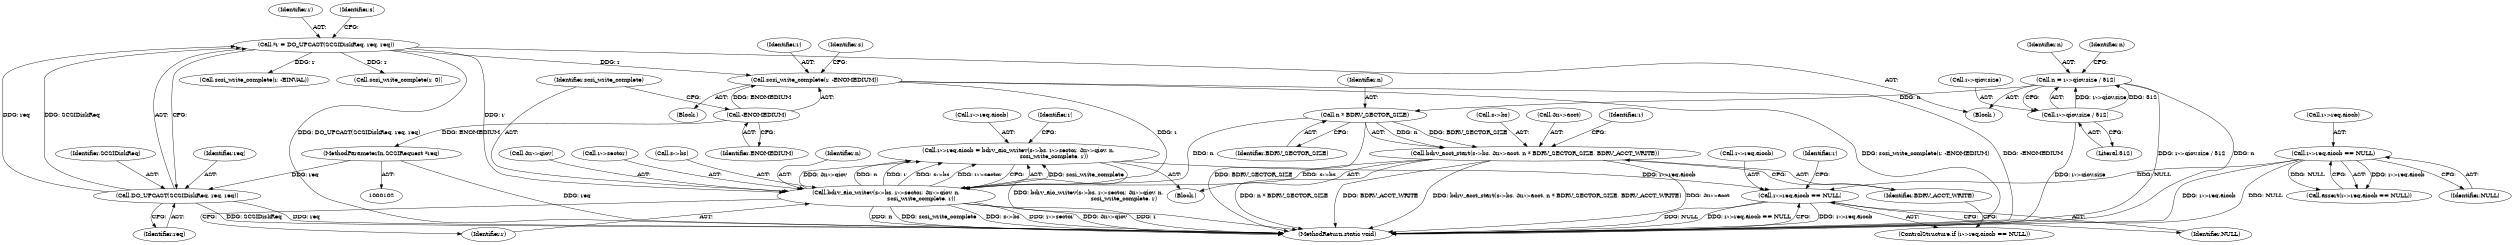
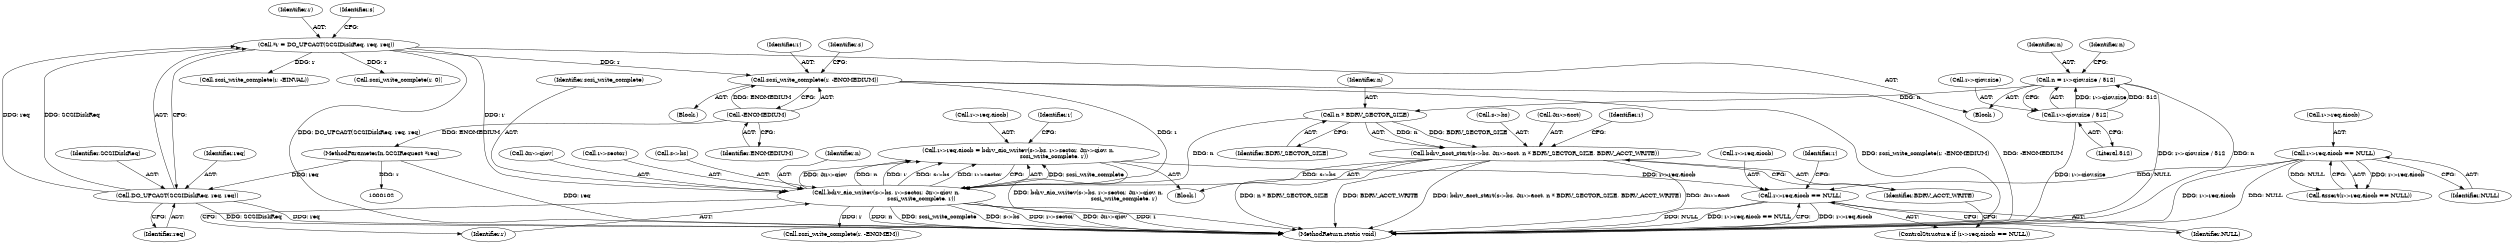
edge "(Identifier,scsi_write_complete)" -> "(Call,-ENOMEDIUM)": now "(Call,scsi_write_complete(r, -ENOMEDIUM))" -> "(Call,-ENOMEDIUM)"
edge "(Call,n * BDRV_SECTOR_SIZE)" -> "(MethodReturn,static void)": removed, label "DDG: BDRV_SECTOR_SIZE"
edge "(MethodParameterIn,SCSIRequest *req)" -> "1000102": label "AST: " -> "DDG: r"
node "(Call,scsi_write_complete(r, -ENOMEM))": added
